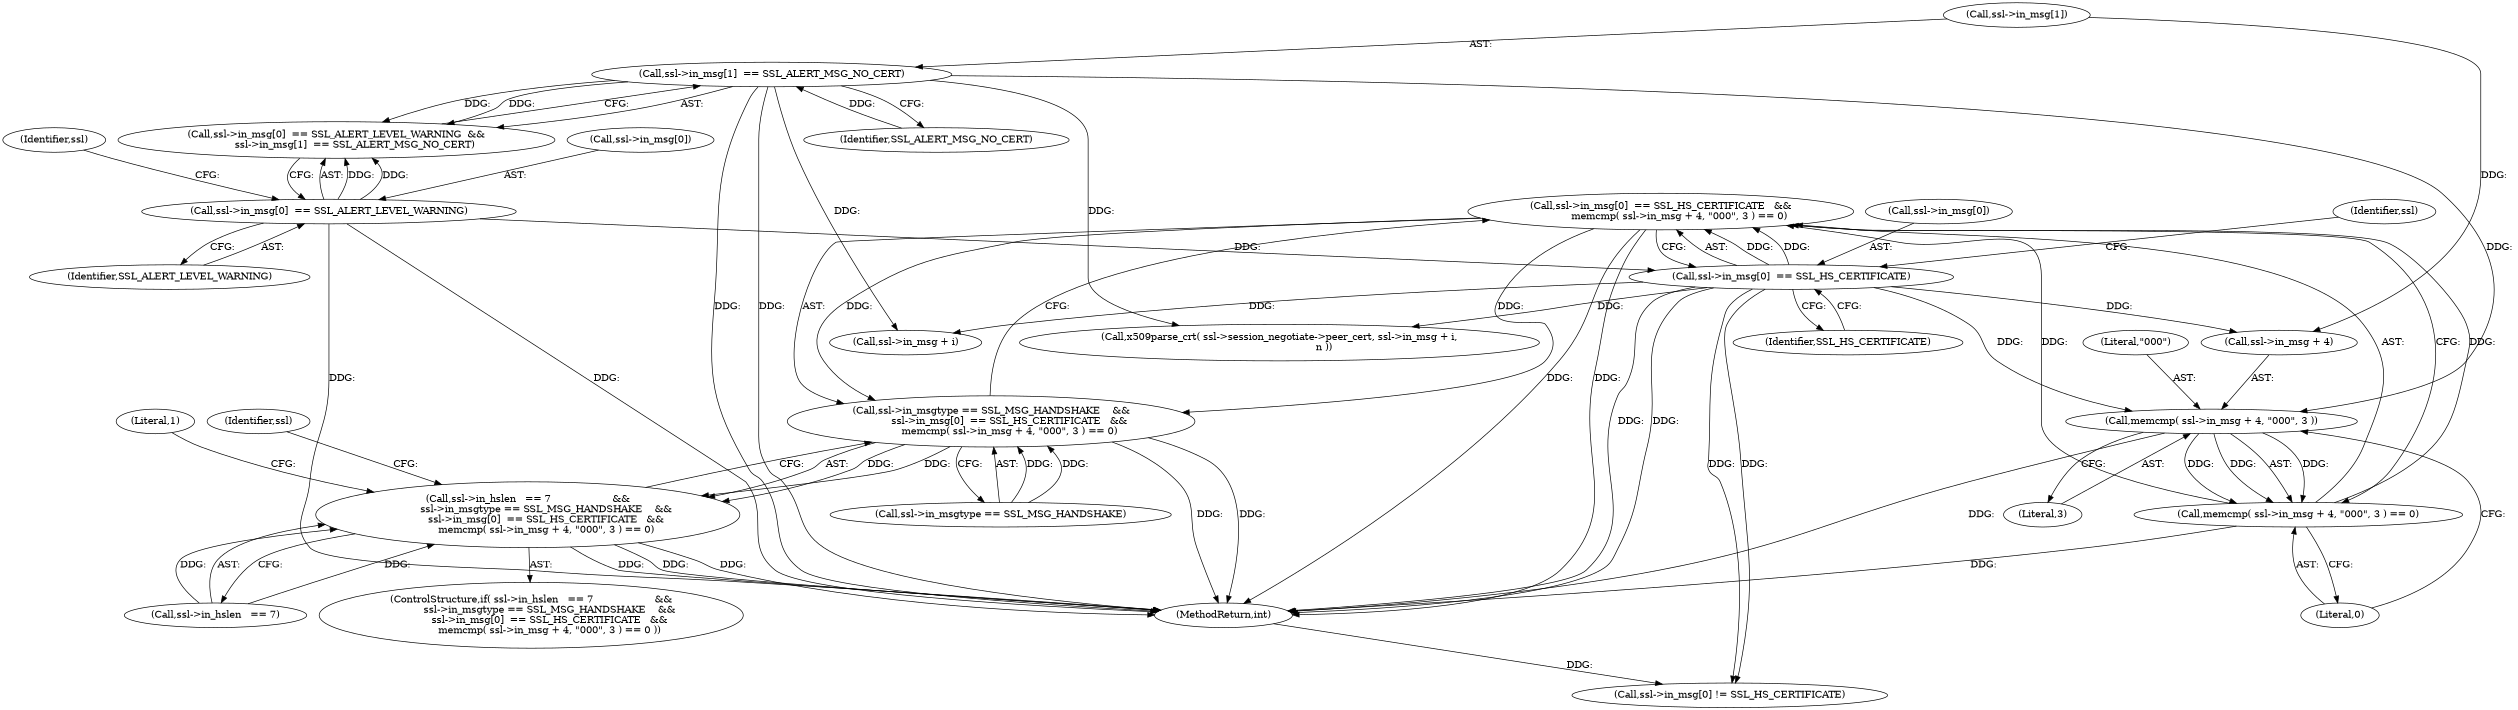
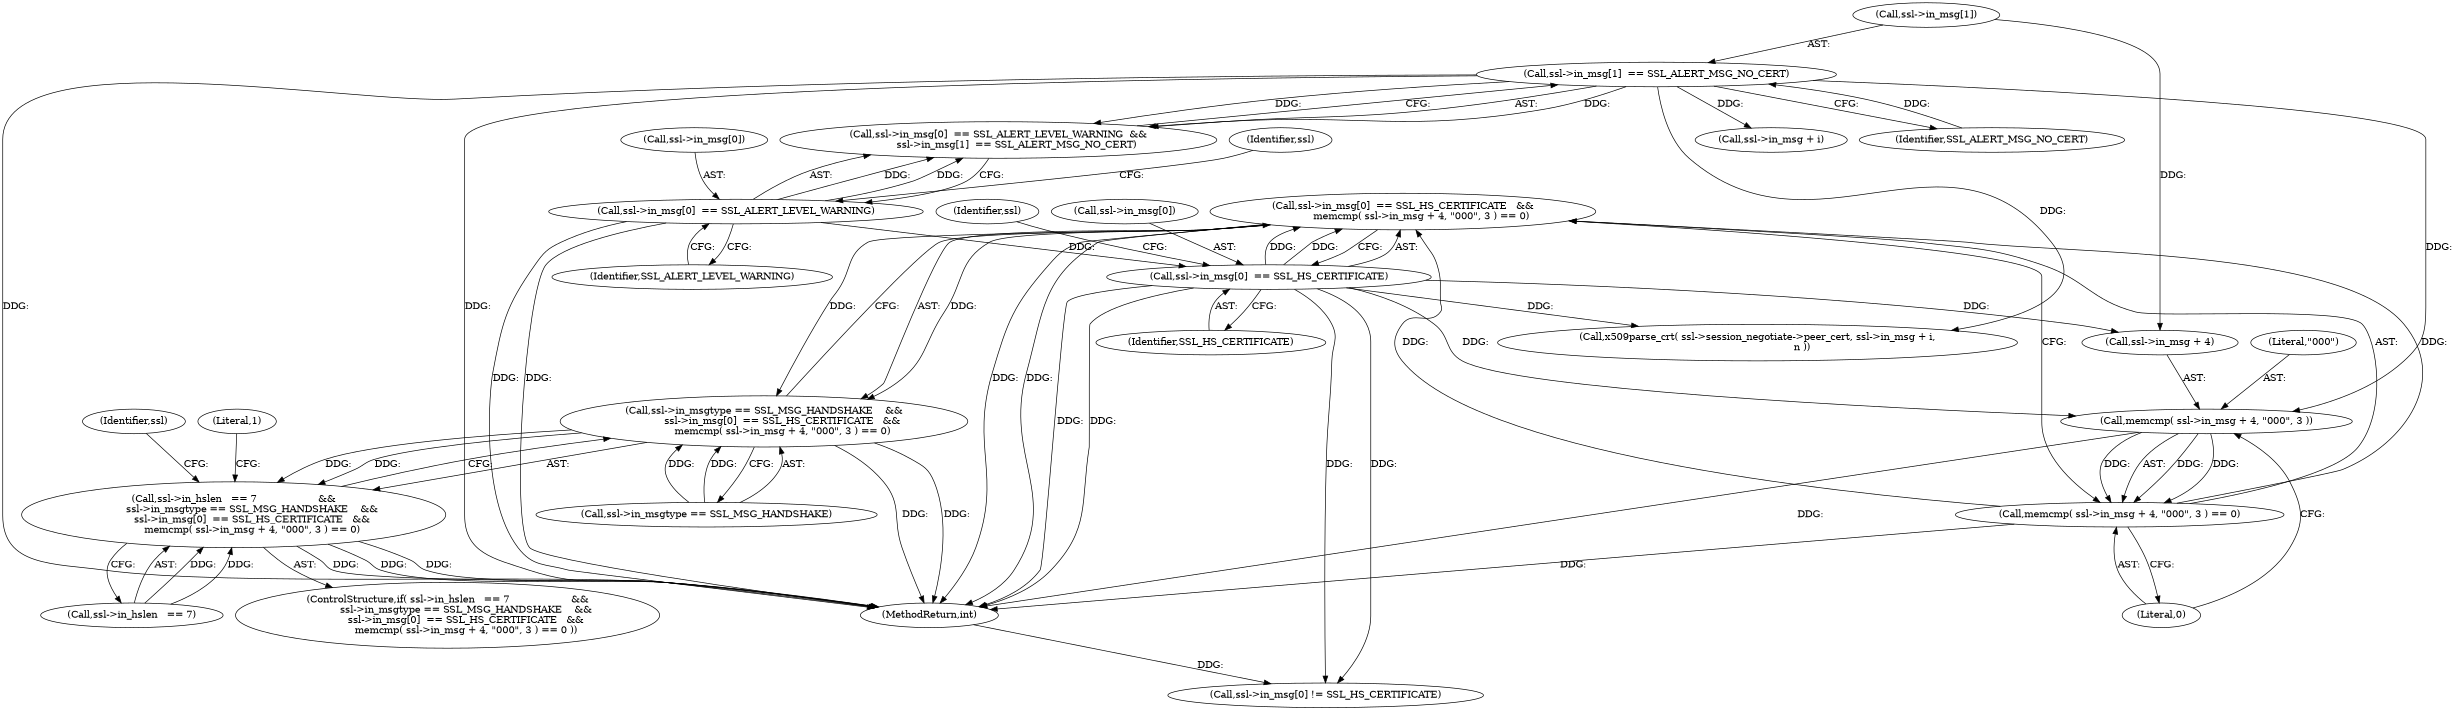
edge "(Identifier,SSL_ALERT_LEVEL_WARNING)" -> "(Call,ssl->in_msg[0]  == SSL_ALERT_LEVEL_WARNING)": label "AST: " -> "CFG: "
edge "(Call,ssl->in_msg[0]  == SSL_HS_CERTIFICATE)" -> "(Call,ssl->in_msg + i)": removed, label "DDG:"
edge "(Identifier,SSL_HS_CERTIFICATE)" -> "(Call,ssl->in_msg[0]  == SSL_HS_CERTIFICATE)": label "CFG: " -> "AST: "
node "(Literal,3)": removed
